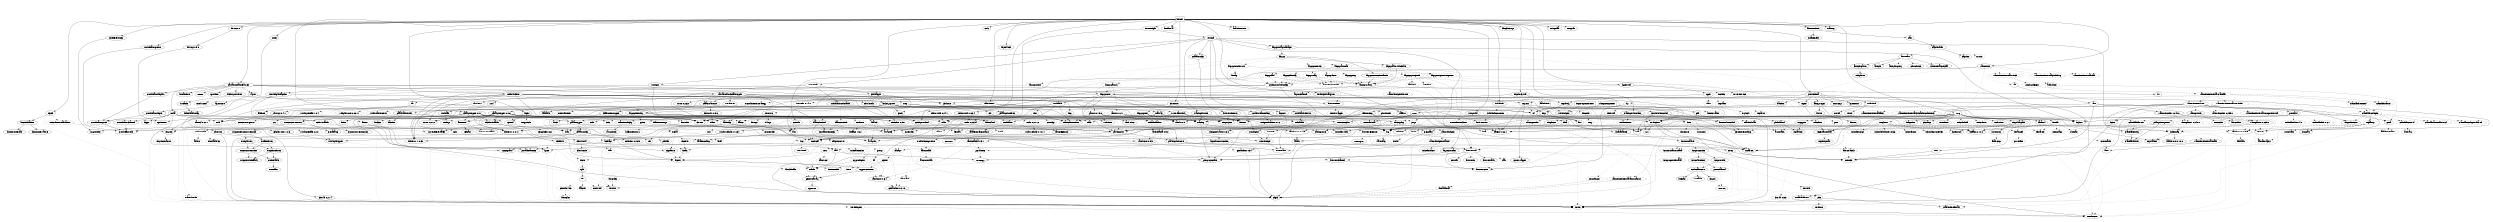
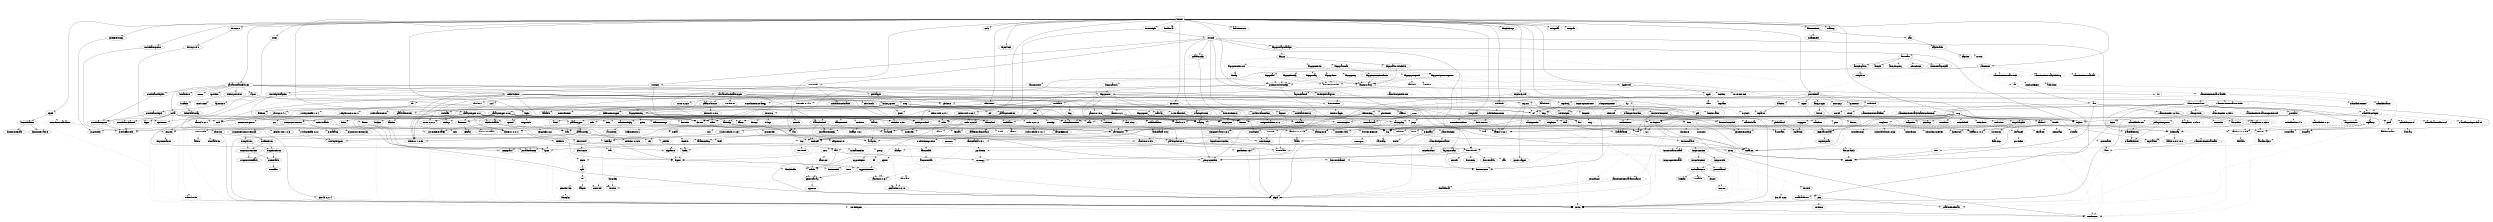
edge "libp2p" -> "libp2p-connection-limits": now "libp2p-autonat" -> "libp2p-connection-limits"
edge "fraction" -> "num": now "fraction" -> "httparse"
node "base-x": added
